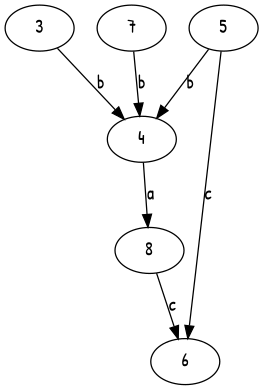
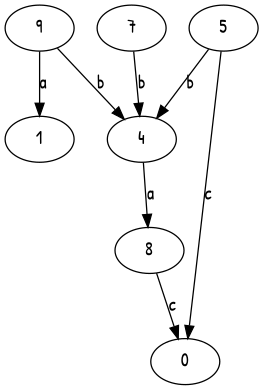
node "3": label "3" -> "9"
node "1": added
node "6": label "6" -> "0"
